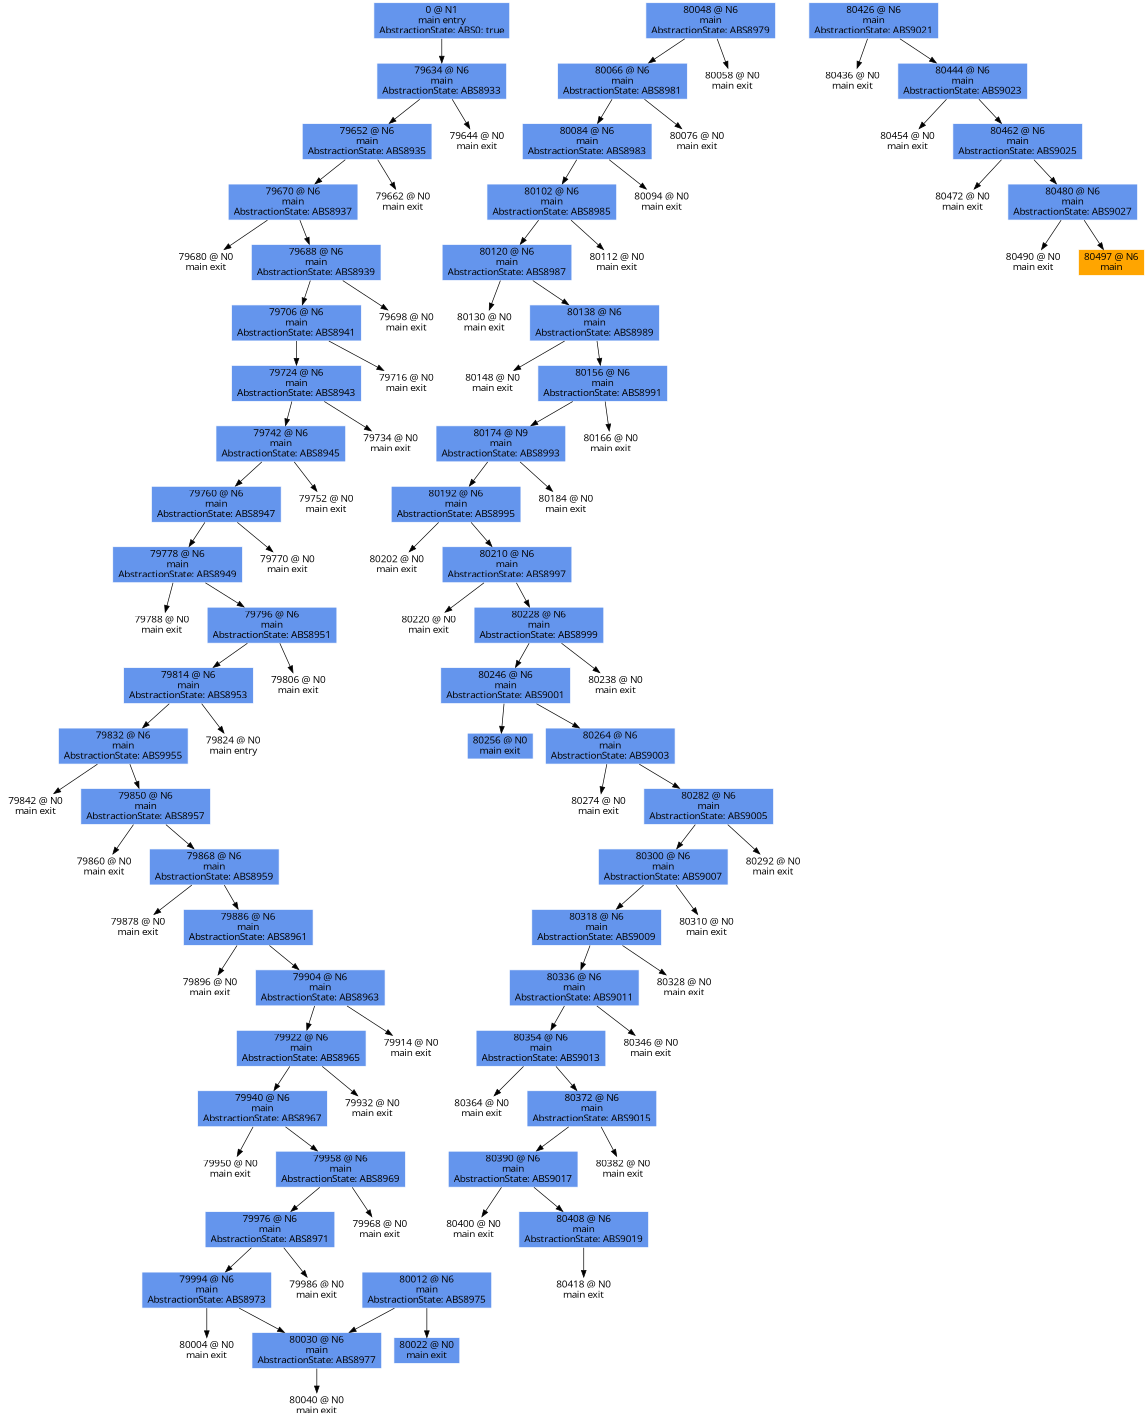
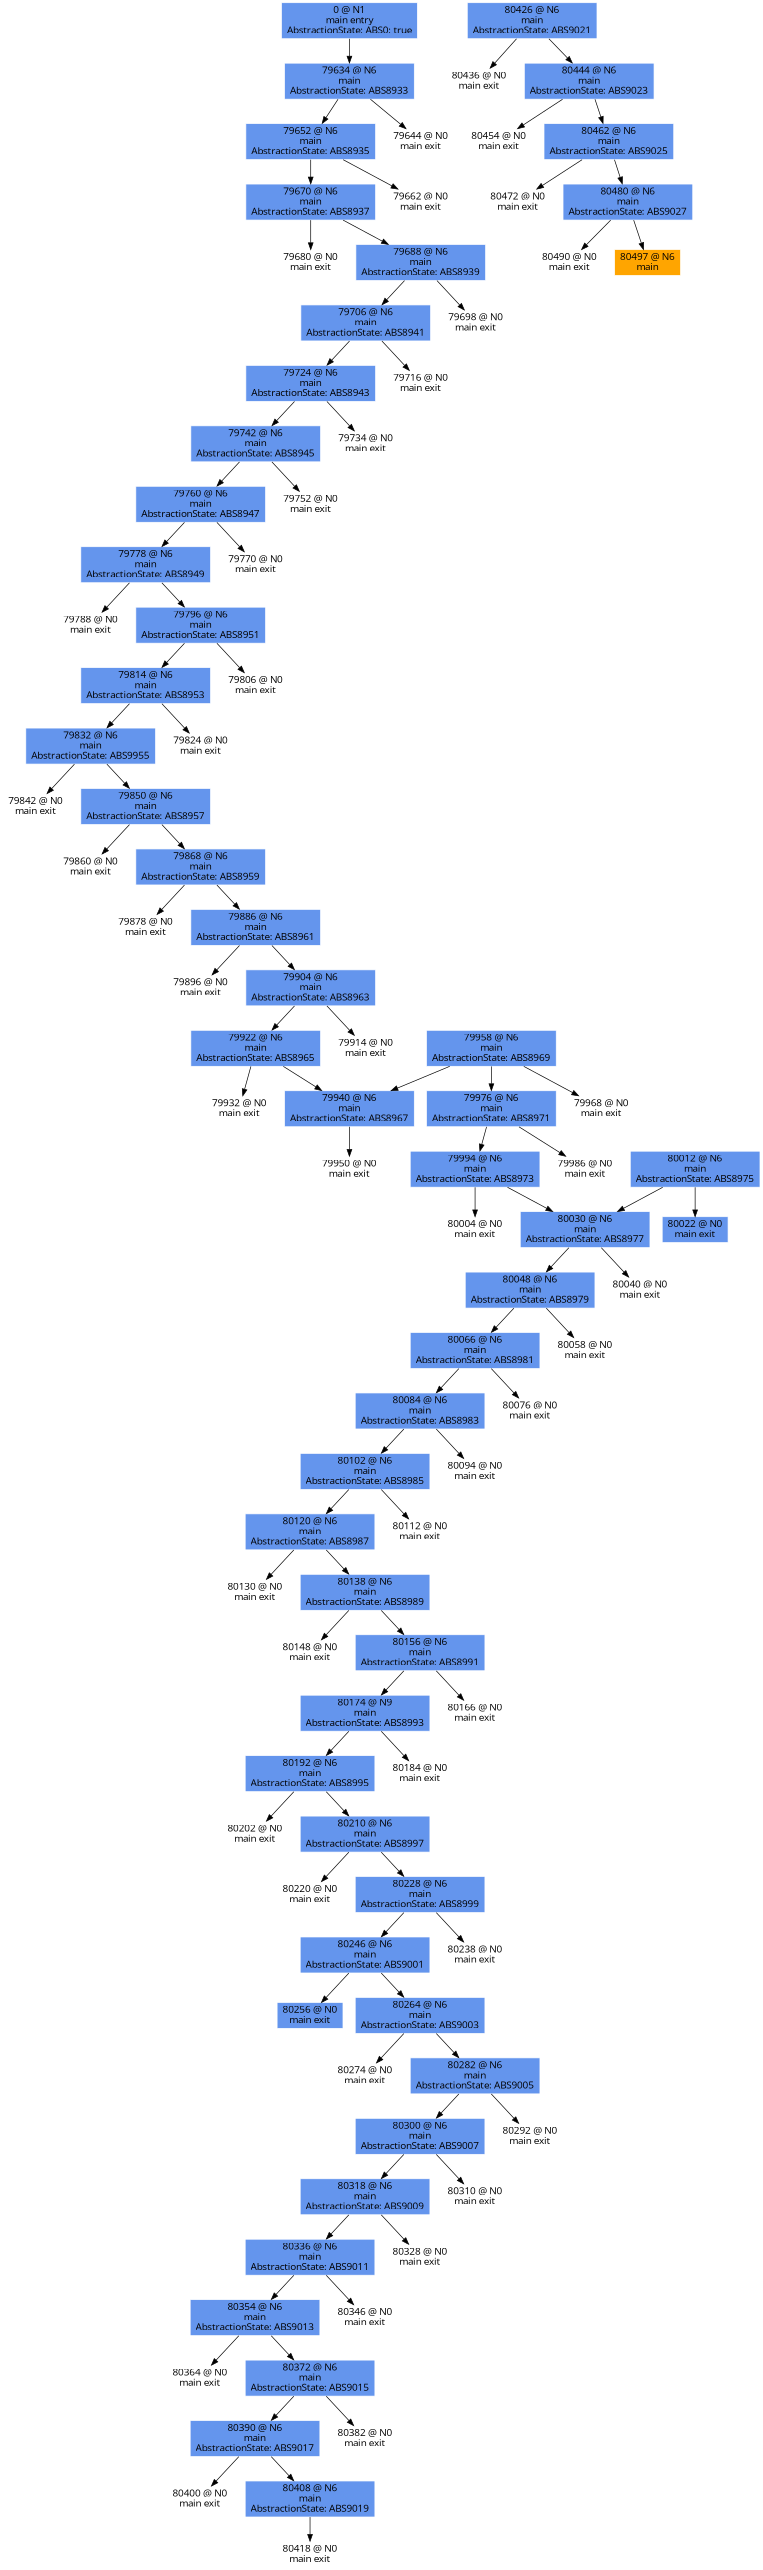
node "79824 @ N0 main entry": label "79824 @ N0 main entry" -> "79824 @ N0 main exit"
edge "79940 @ N6 main AbstractionState: ABS8967" -> "79958 @ N6 main AbstractionState: ABS8969": reversed
edge "80030 @ N6 main AbstractionState: ABS8977" -> "80048 @ N6 main AbstractionState: ABS8979": added
